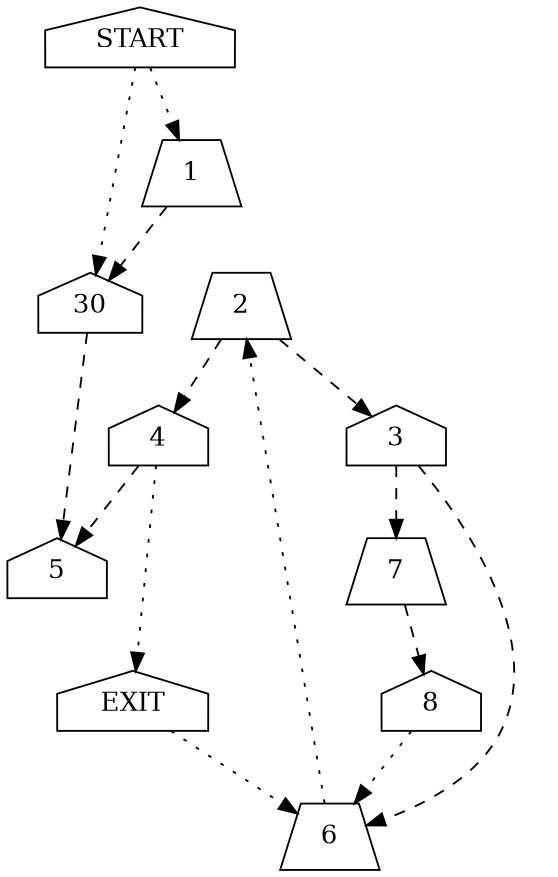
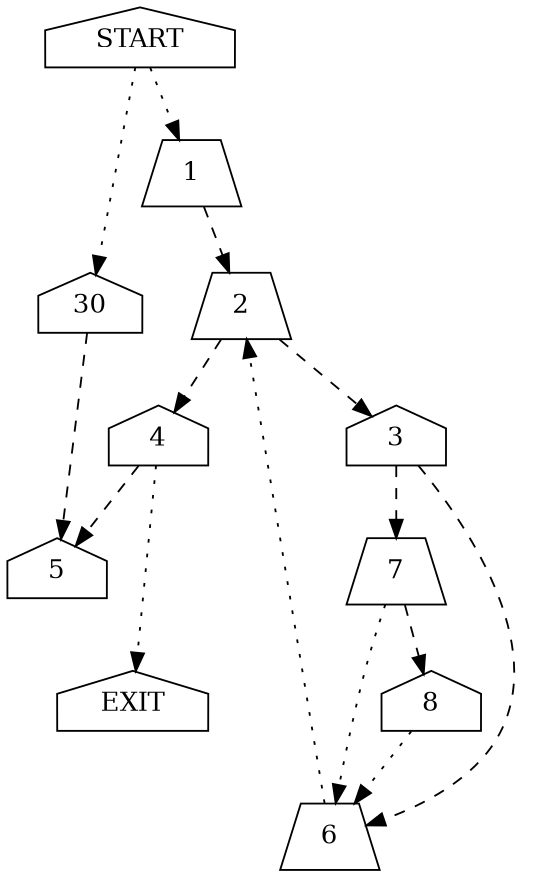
edge "1" -> "30": now "1" -> "2"
edge "EXIT" -> "6": now "7" -> "6"
